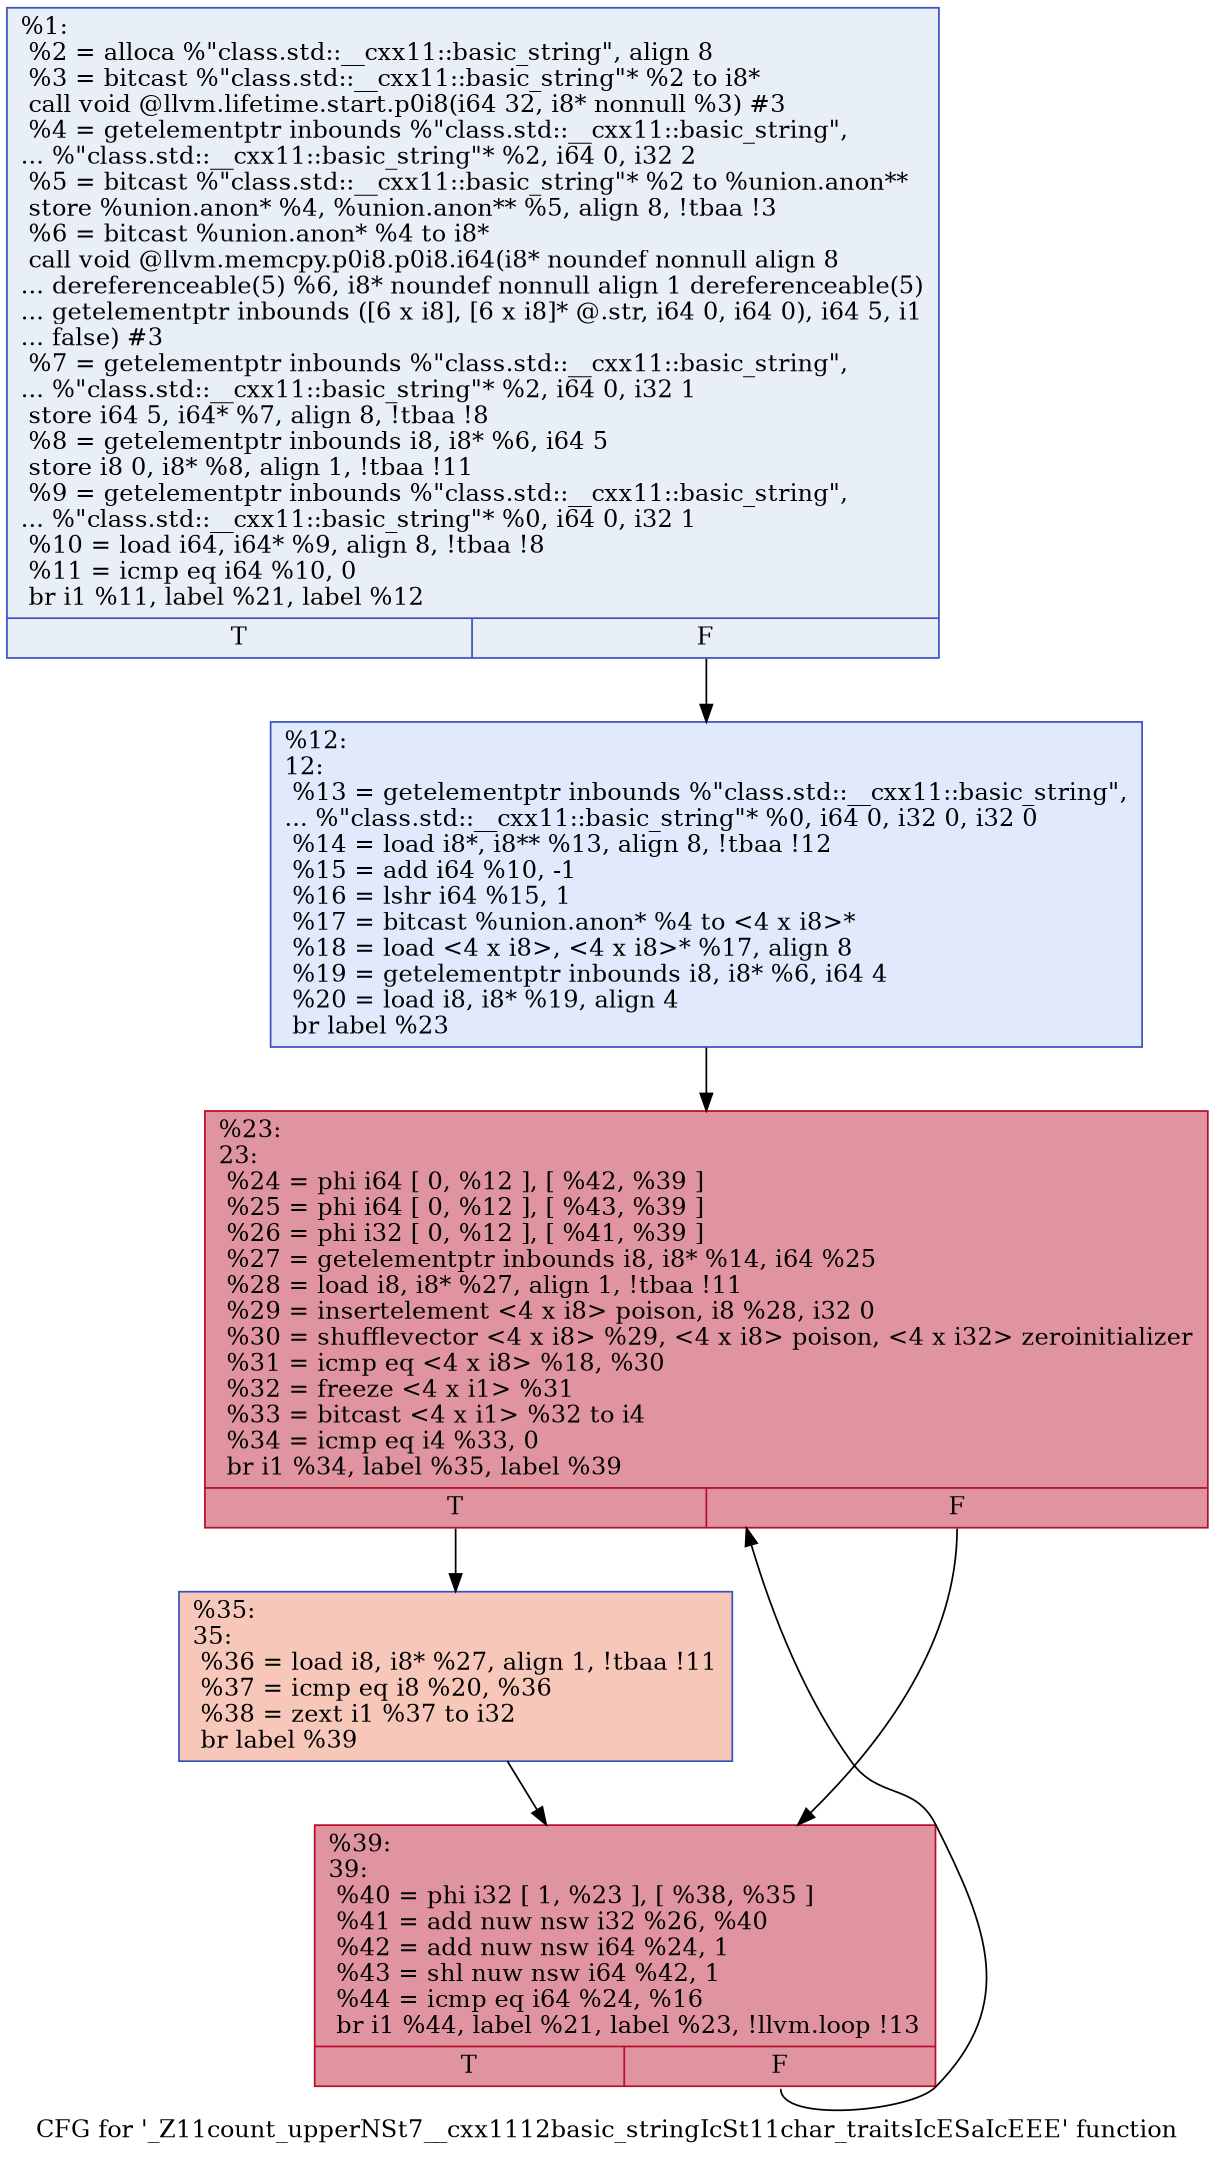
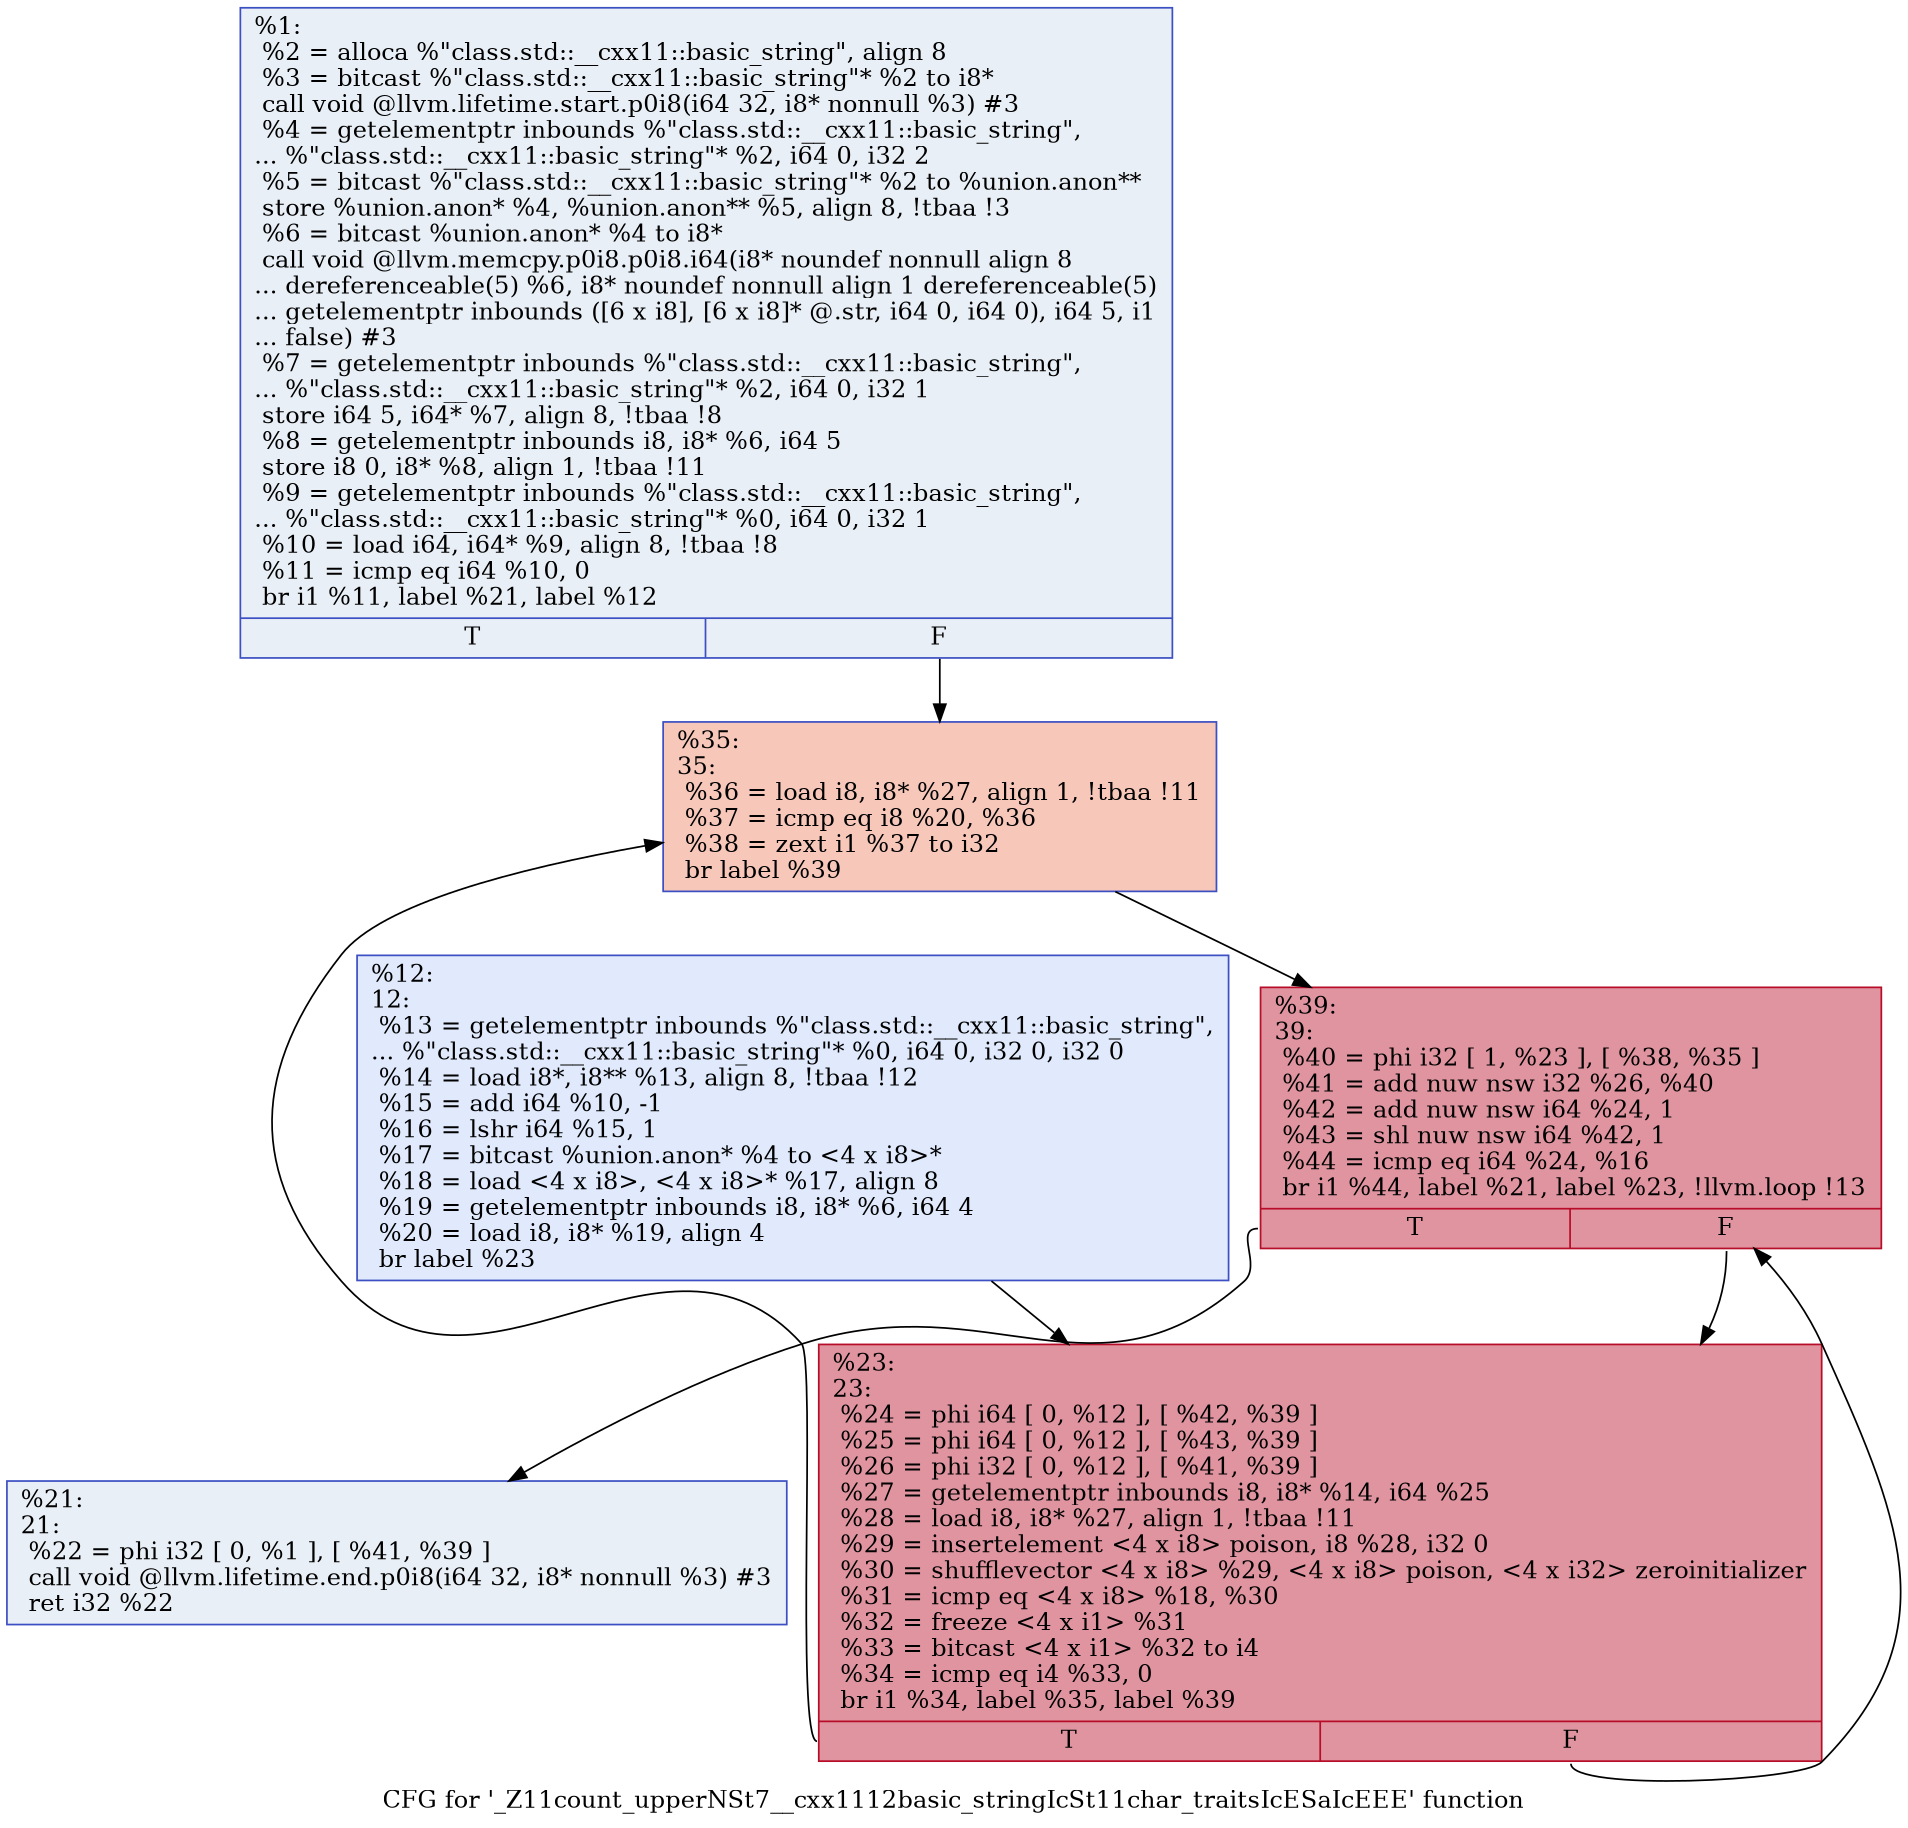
edge "%1:" -> "%12:": now "%1:" -> "%35:"
node "%21:": added
